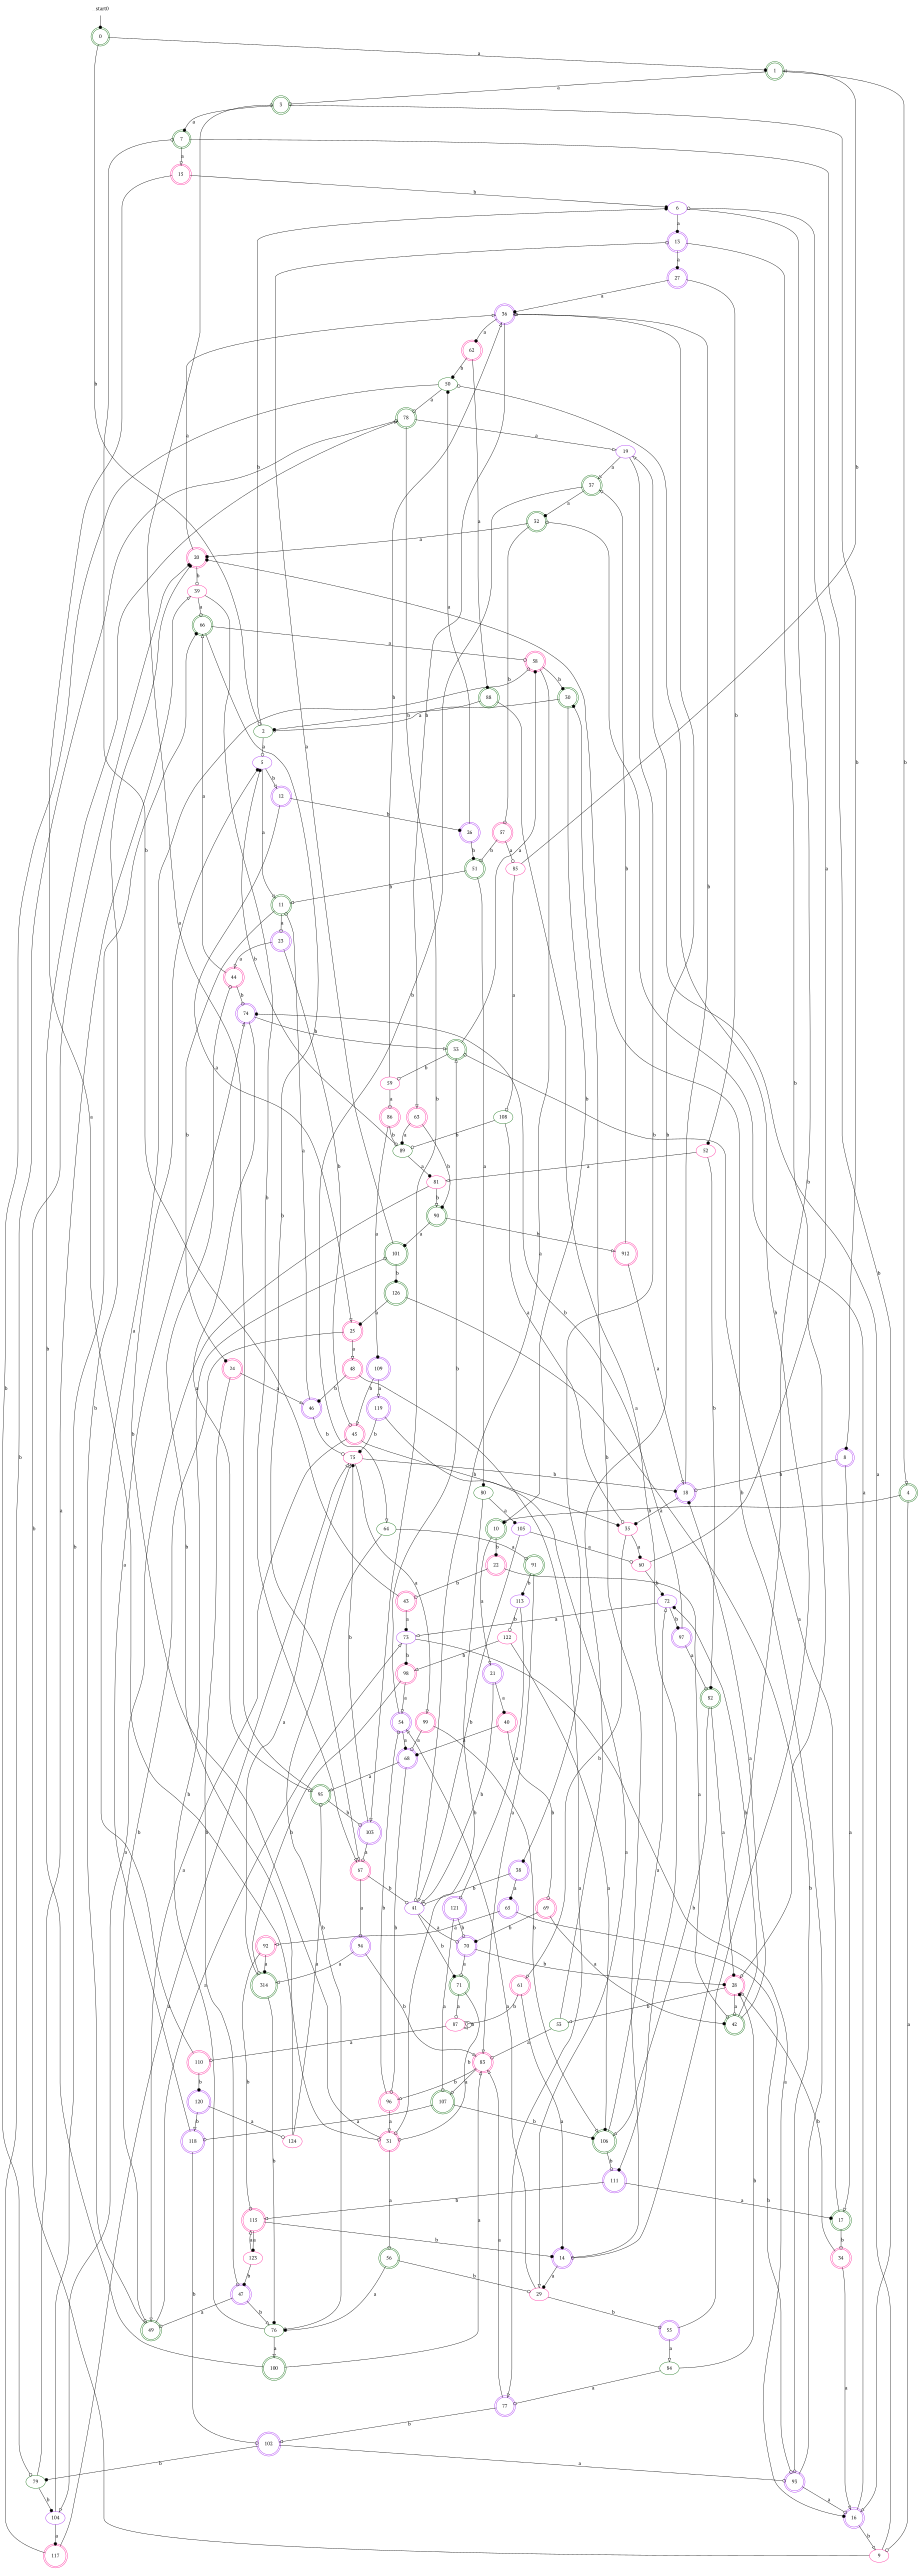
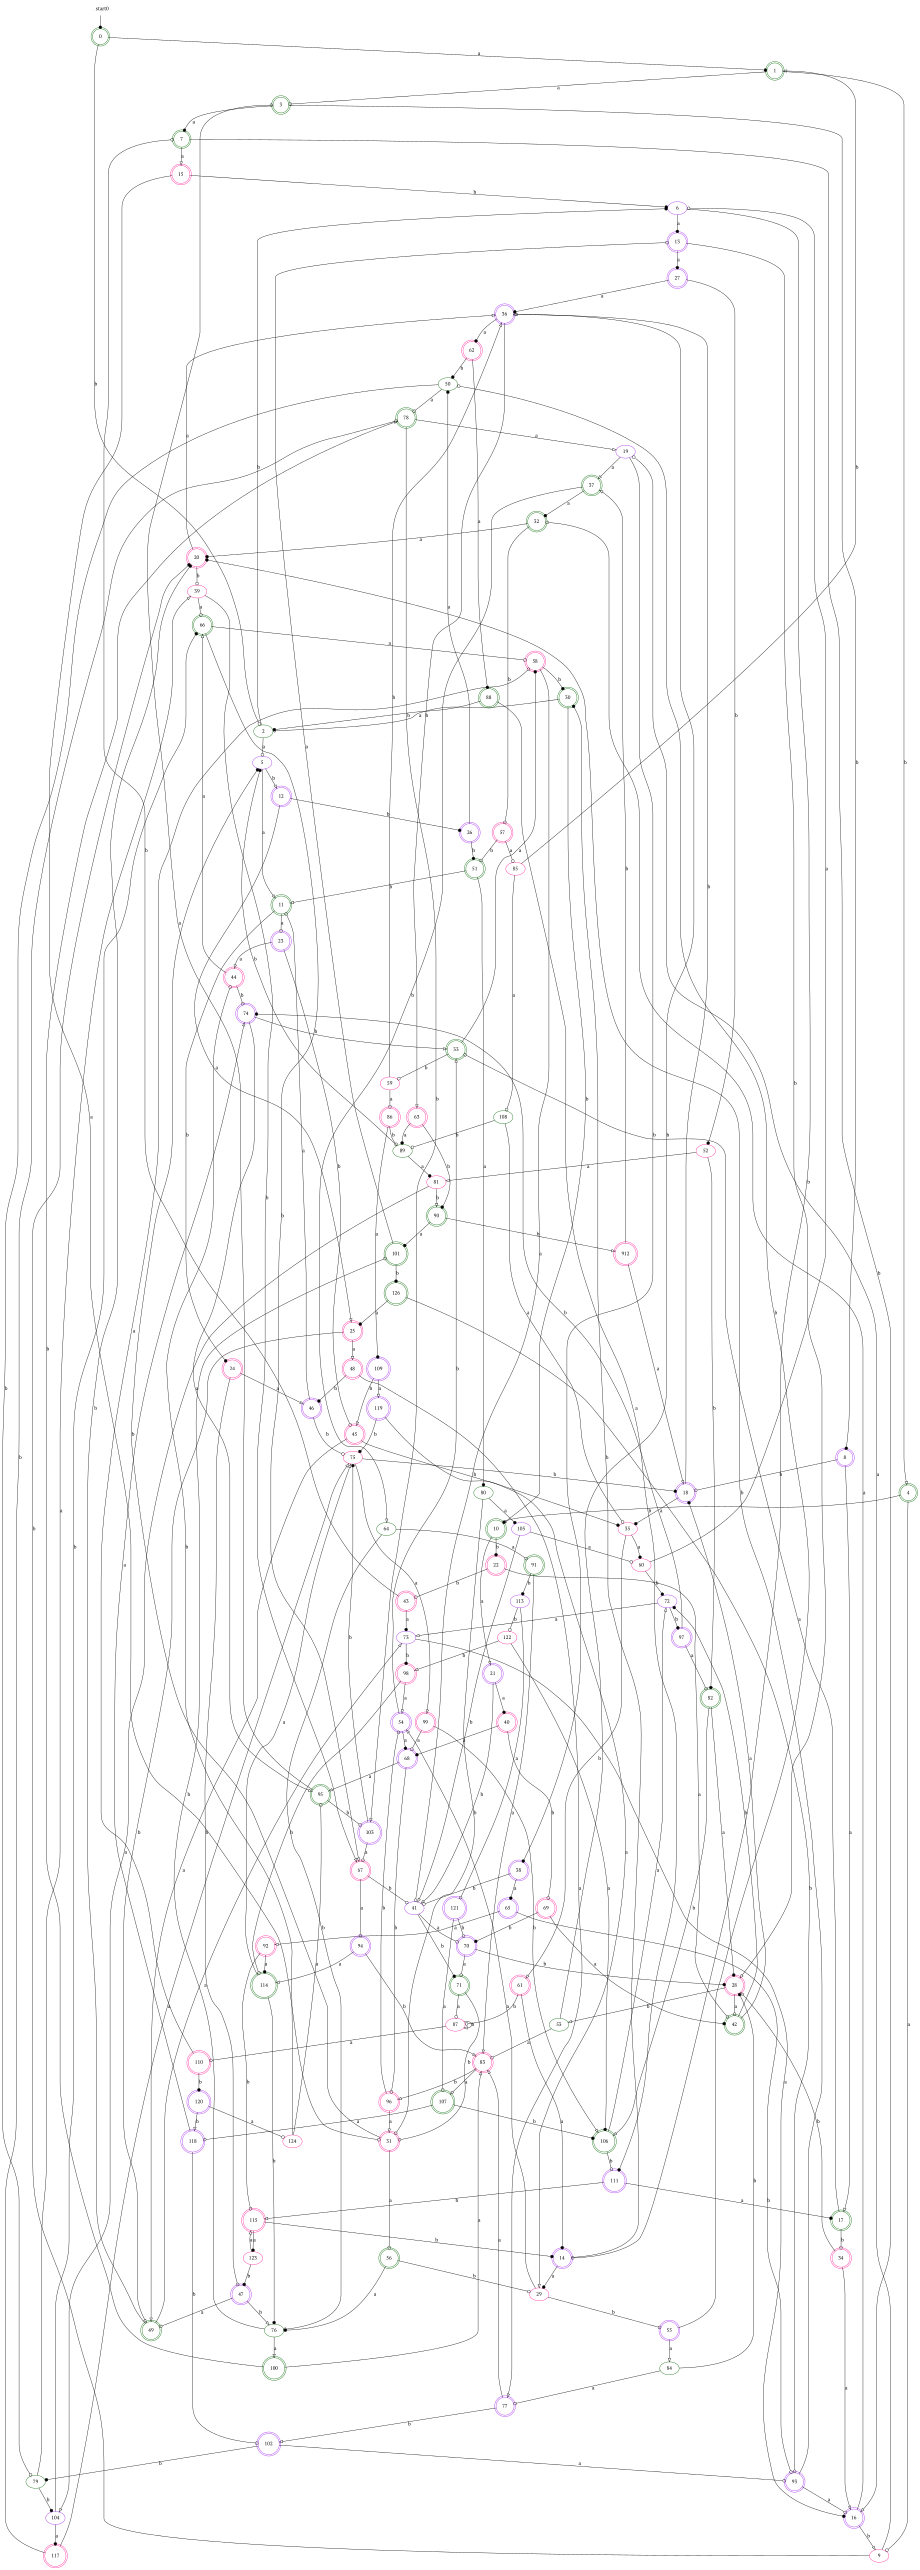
edge "9" -> "19": arrowhead onormal -> odot
node "314": label "314" -> "114"
